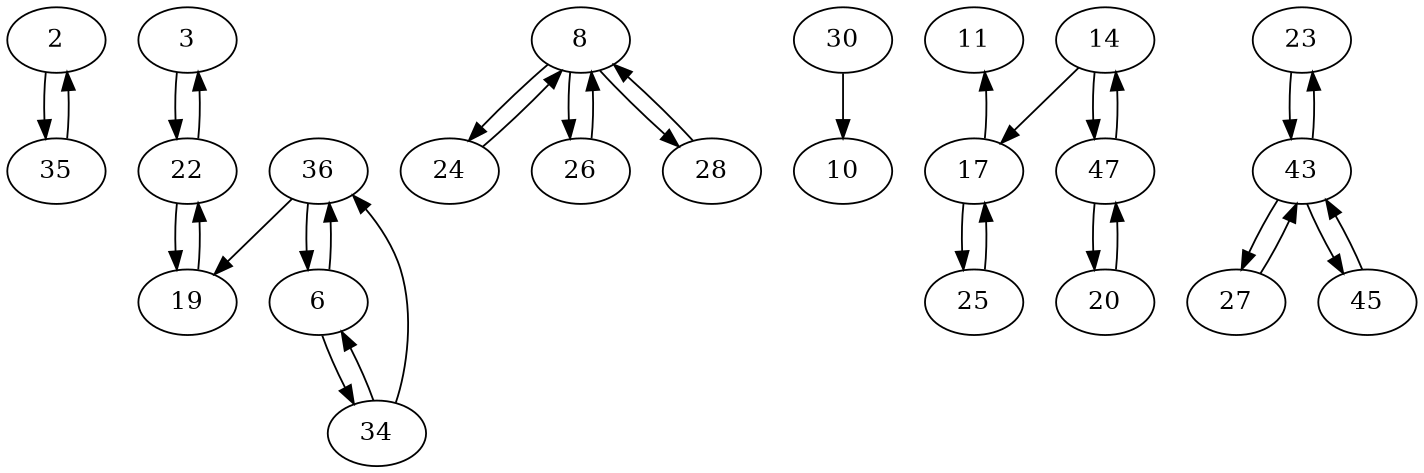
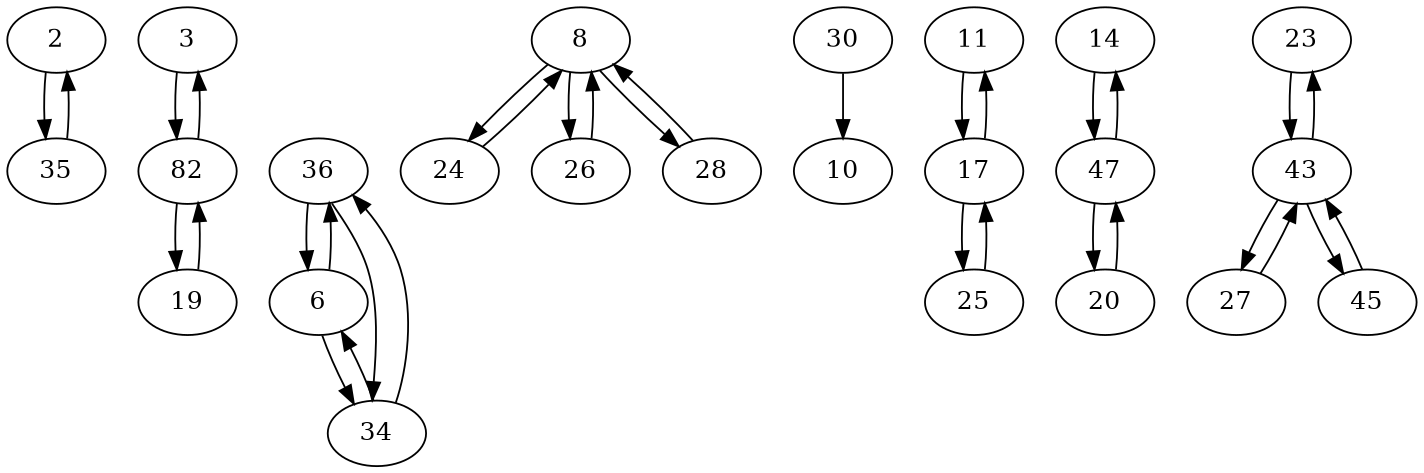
edge "14" -> "17": now "11" -> "17"
node "22": label "22" -> "82"
edge "36" -> "19": now "36" -> "34"
